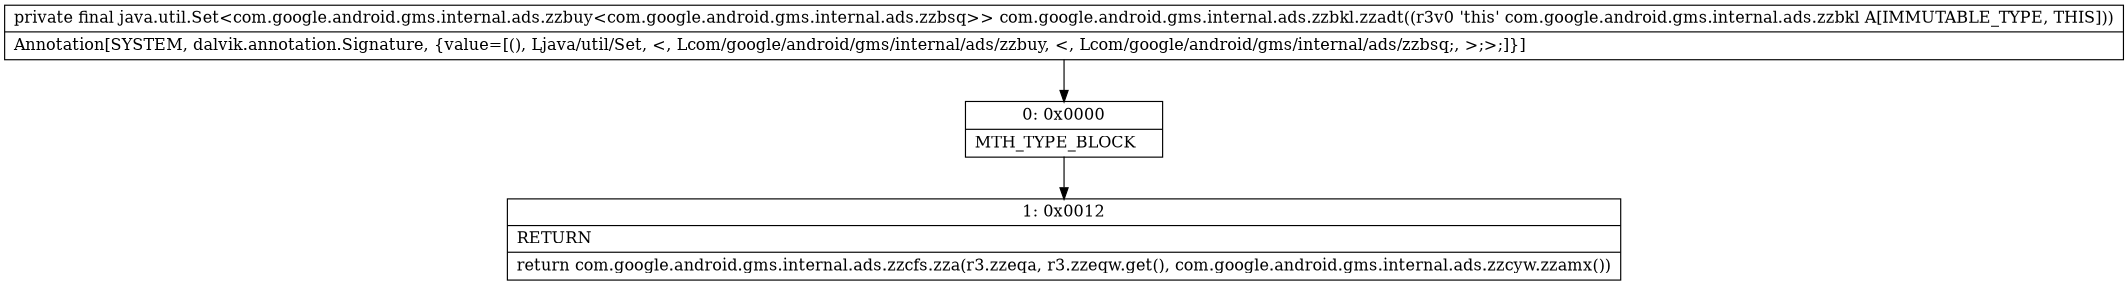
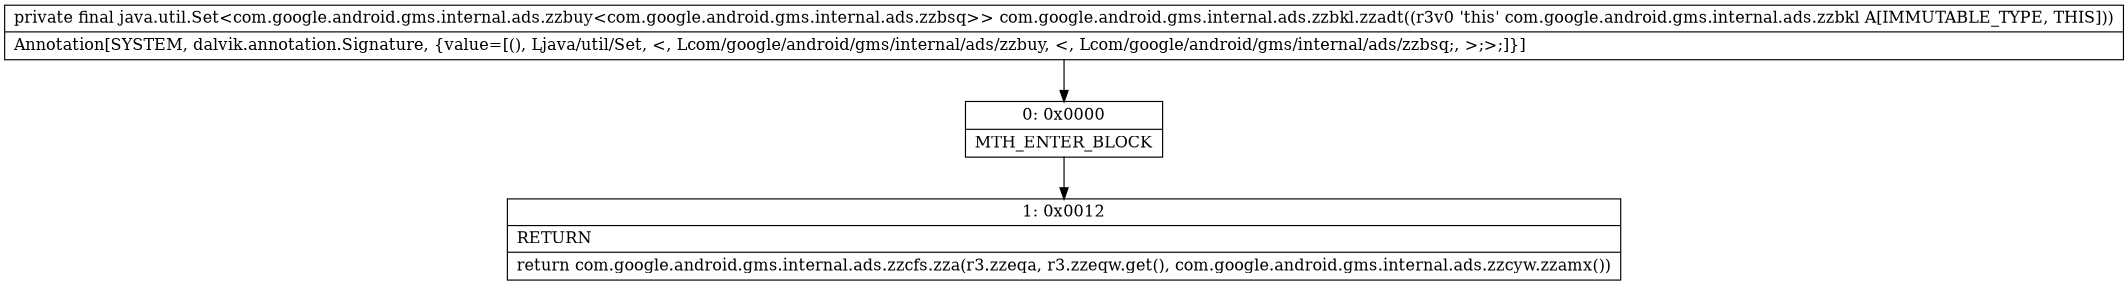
node "0: 0x0000": text "MTH_TYPE_BLOCK" -> "MTH_ENTER_BLOCK"
